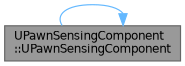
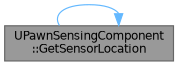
node "UPawnSensingComponent ::UPawnSensingComponent": label "UPawnSensingComponent ::UPawnSensingComponent" -> "UPawnSensingComponent ::GetSensorLocation"
